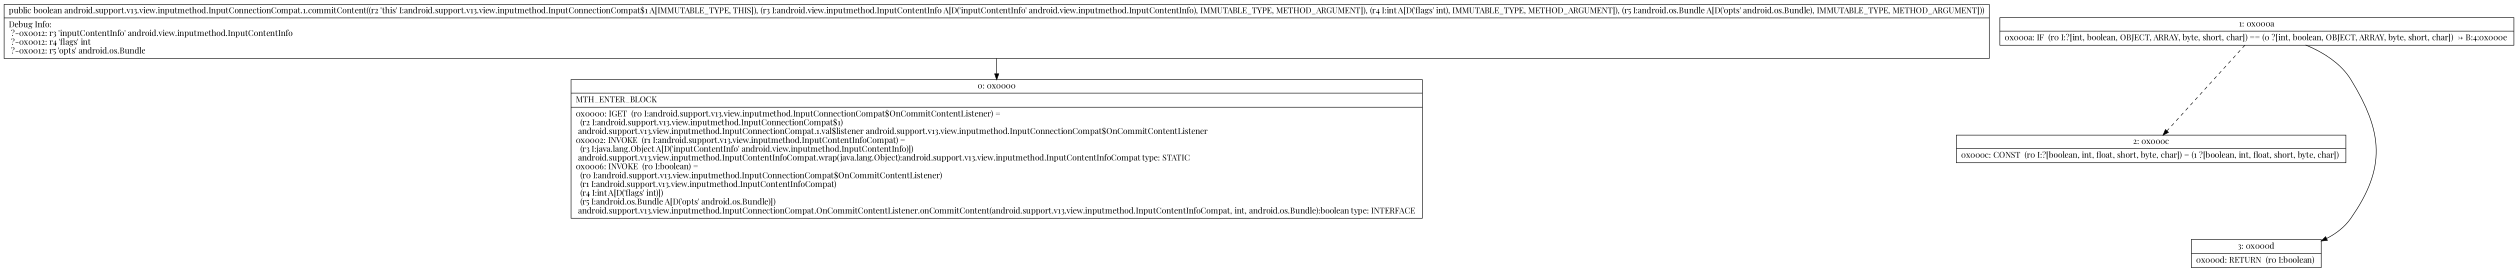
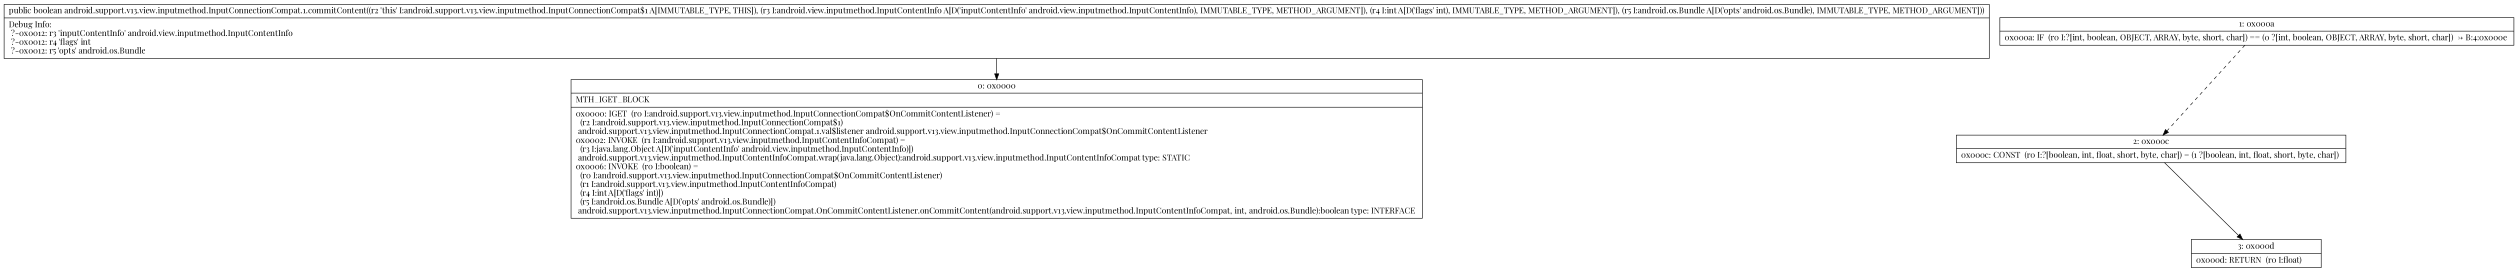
node "0: 0x0000": text "MTH_ENTER_BLOCK" -> "MTH_IGET_BLOCK"
edge "1: 0x000a" -> "3: 0x000d": now "2: 0x000c" -> "3: 0x000d"
node "3: 0x000d": text "0x000d: RETURN  (r0 I:boolean)" -> "0x000d: RETURN  (r0 I:float)"
